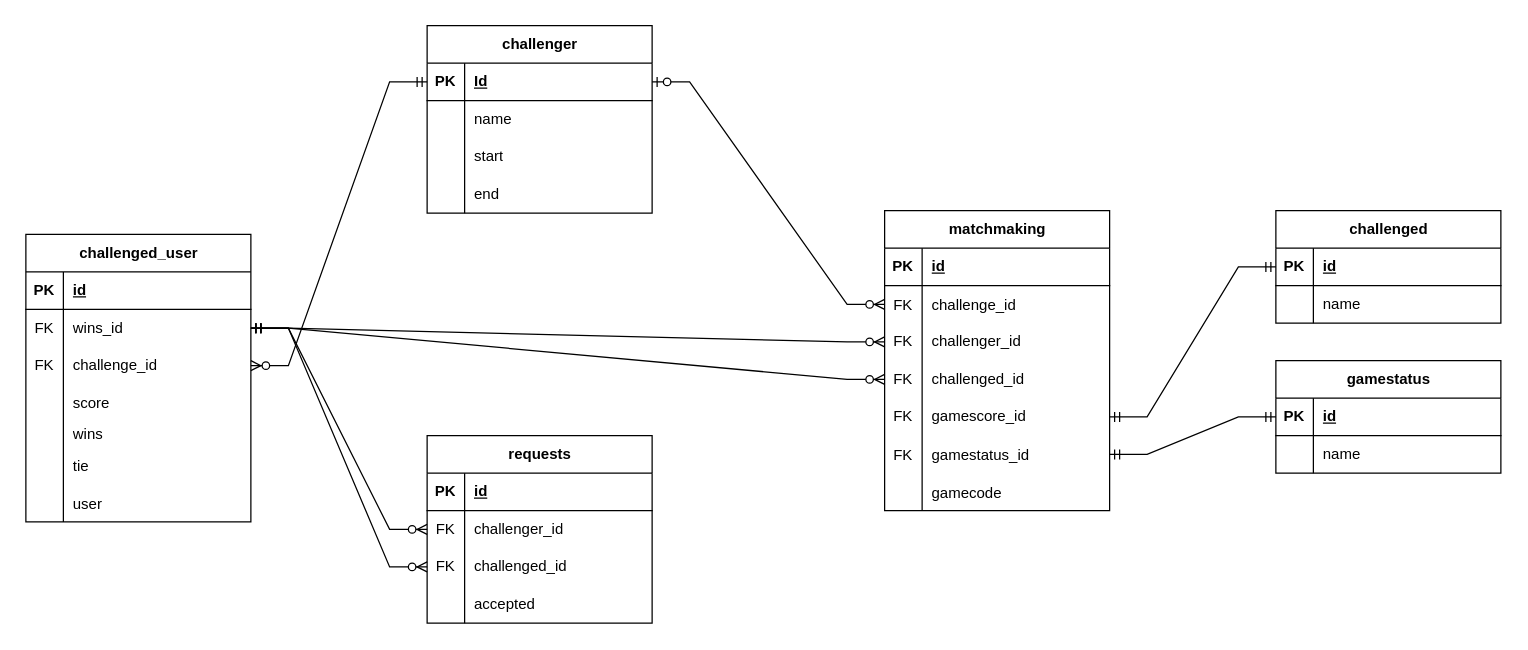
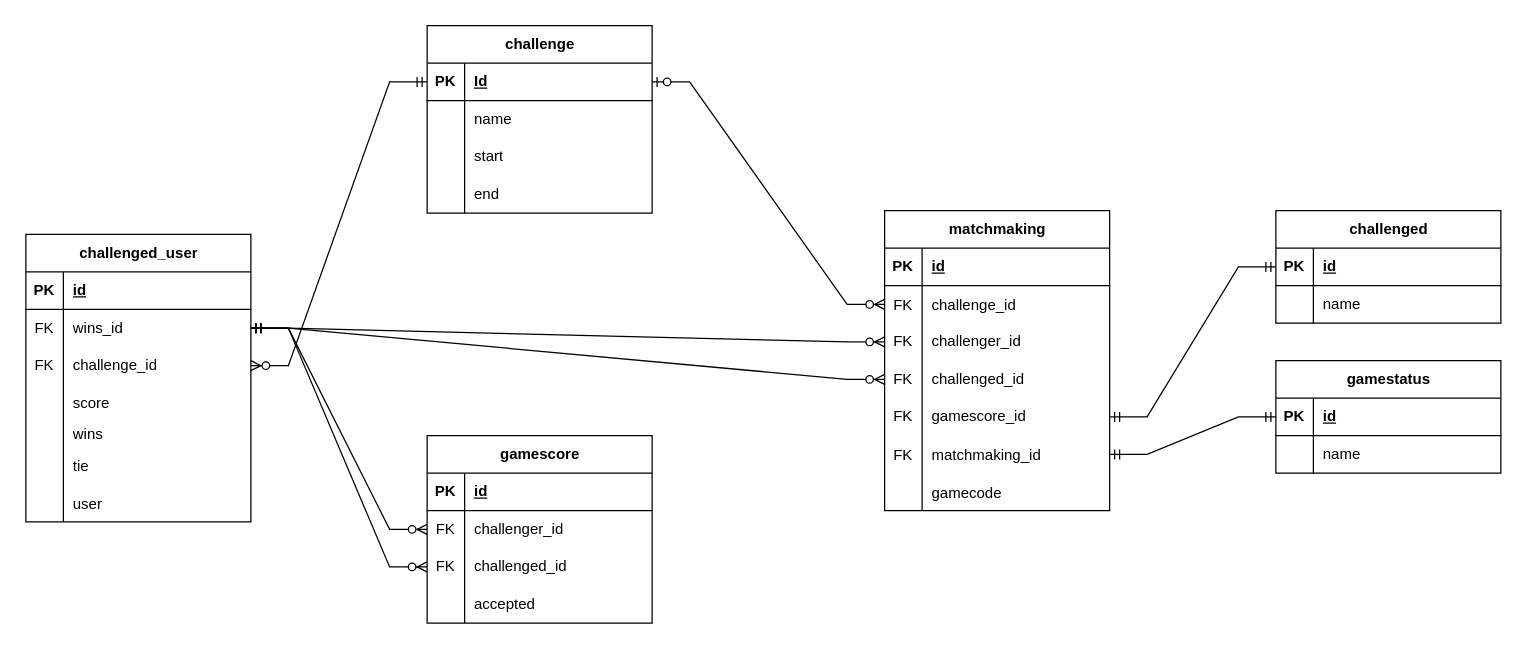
node "challenger": label "challenger" -> "challenge"
node "requests": label "requests" -> "gamescore"
node "gamestatus_id": label "gamestatus_id" -> "matchmaking_id"
